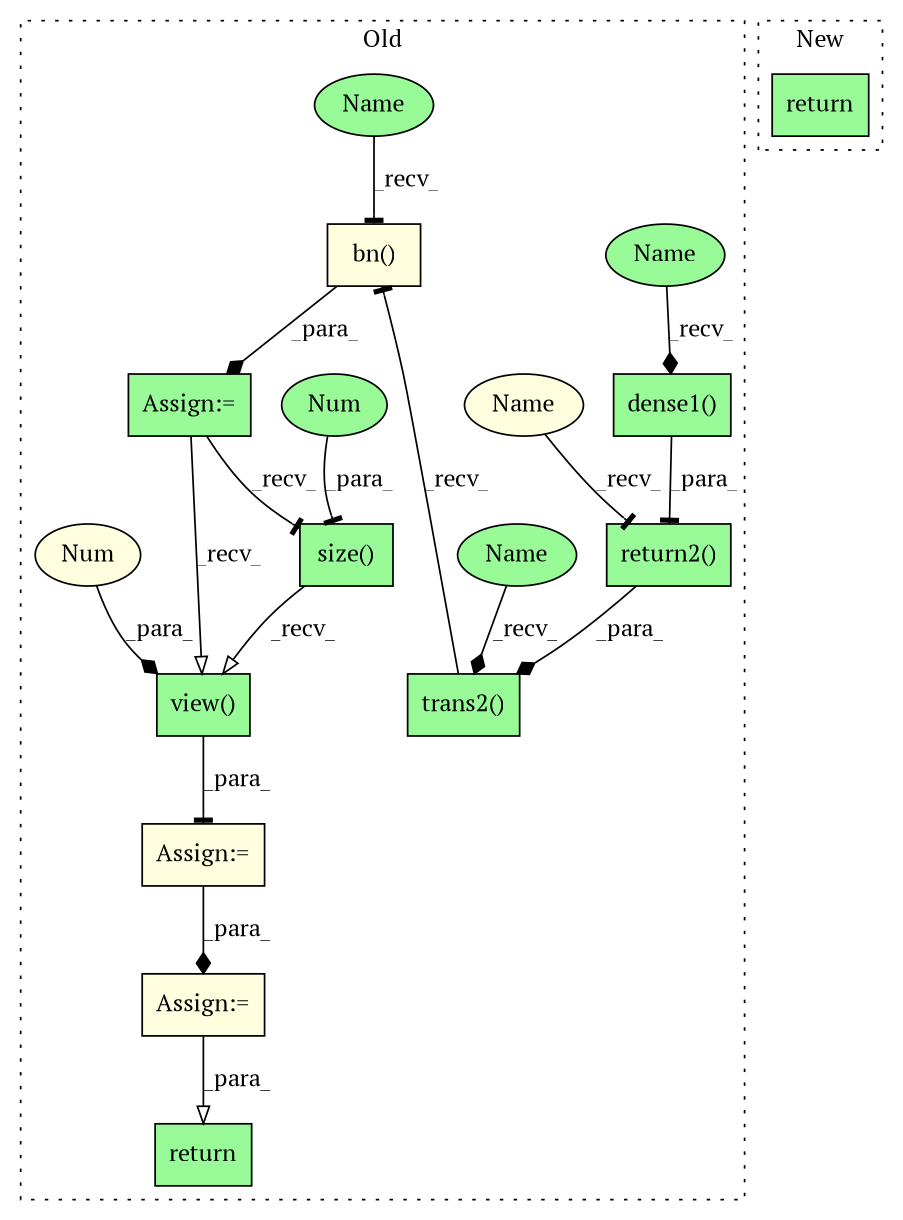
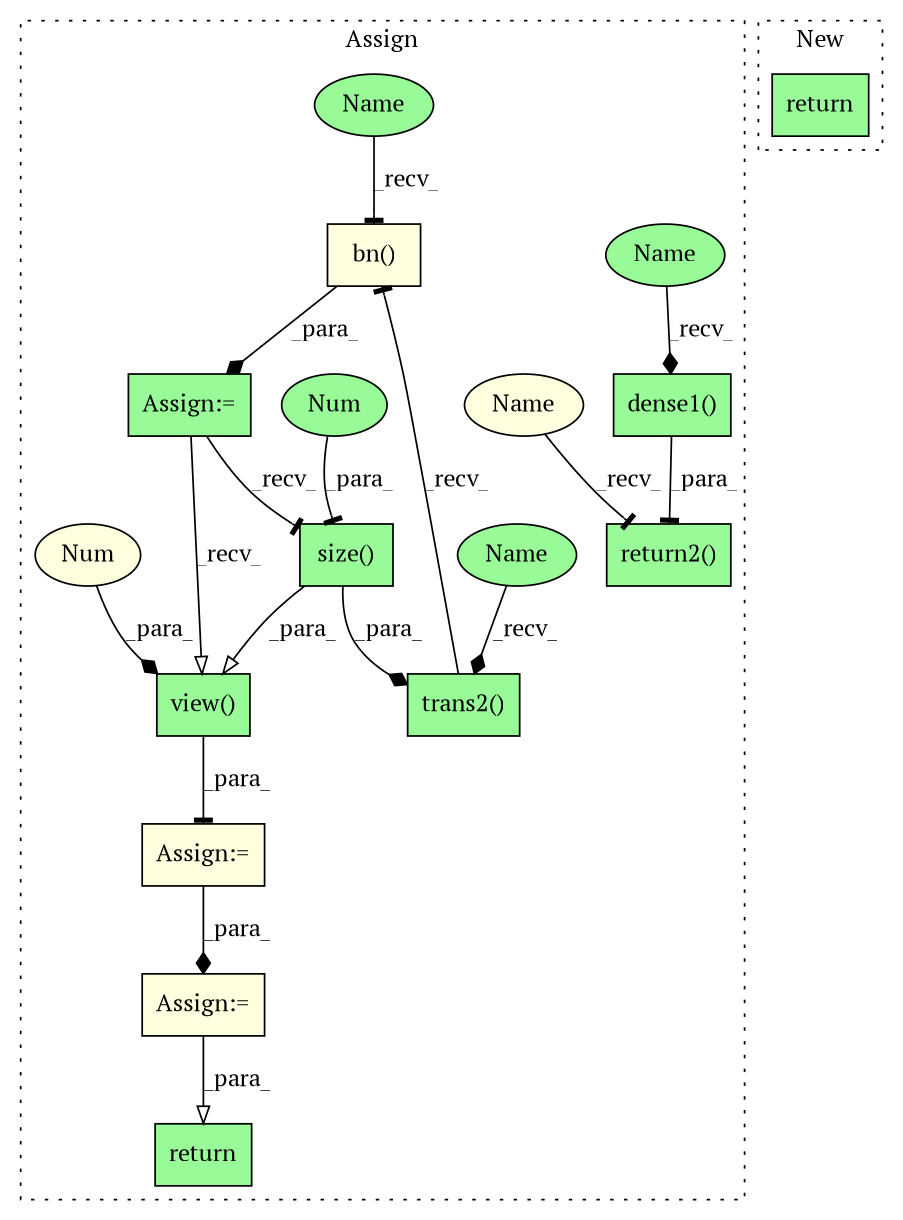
cluster "Old": label "Old" -> "Assign"
edge "return2()" -> "trans2()": now "size()" -> "trans2()"
edge "size()" -> "view()": label "_recv_" -> "_para_"
